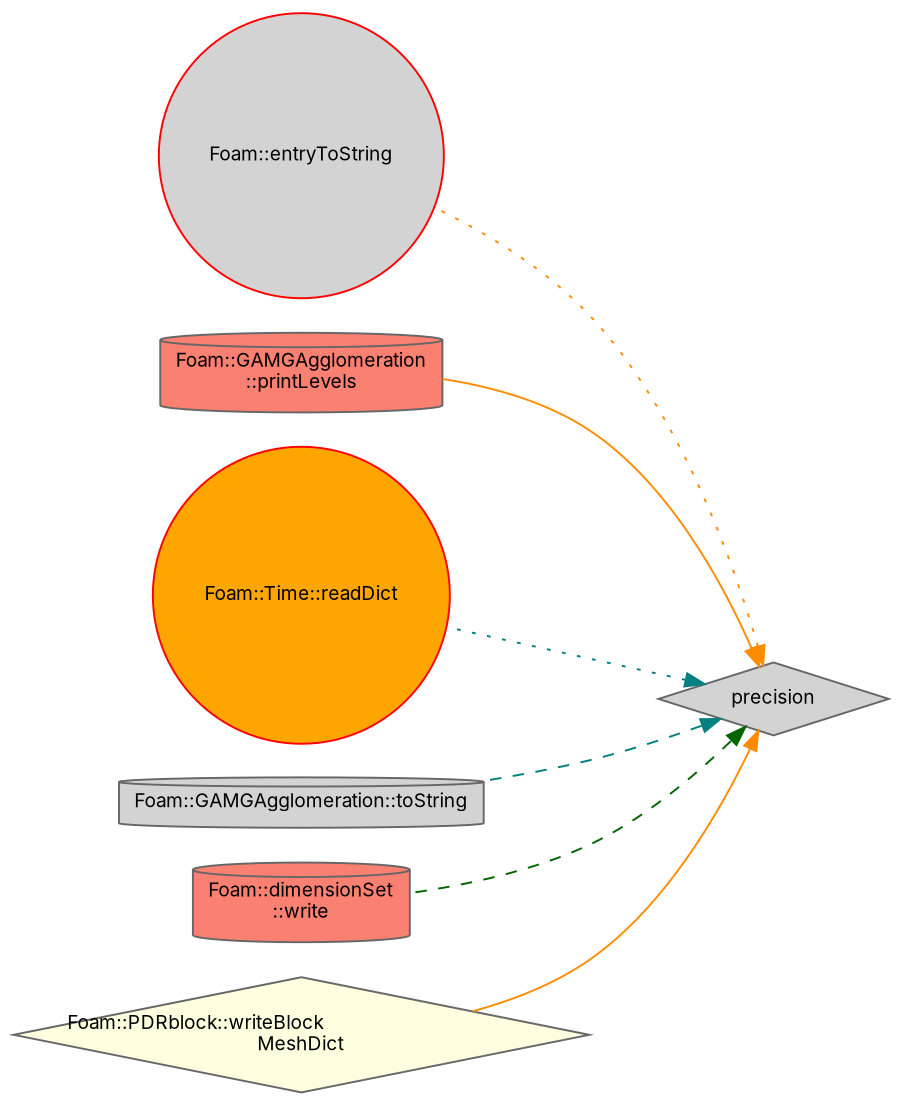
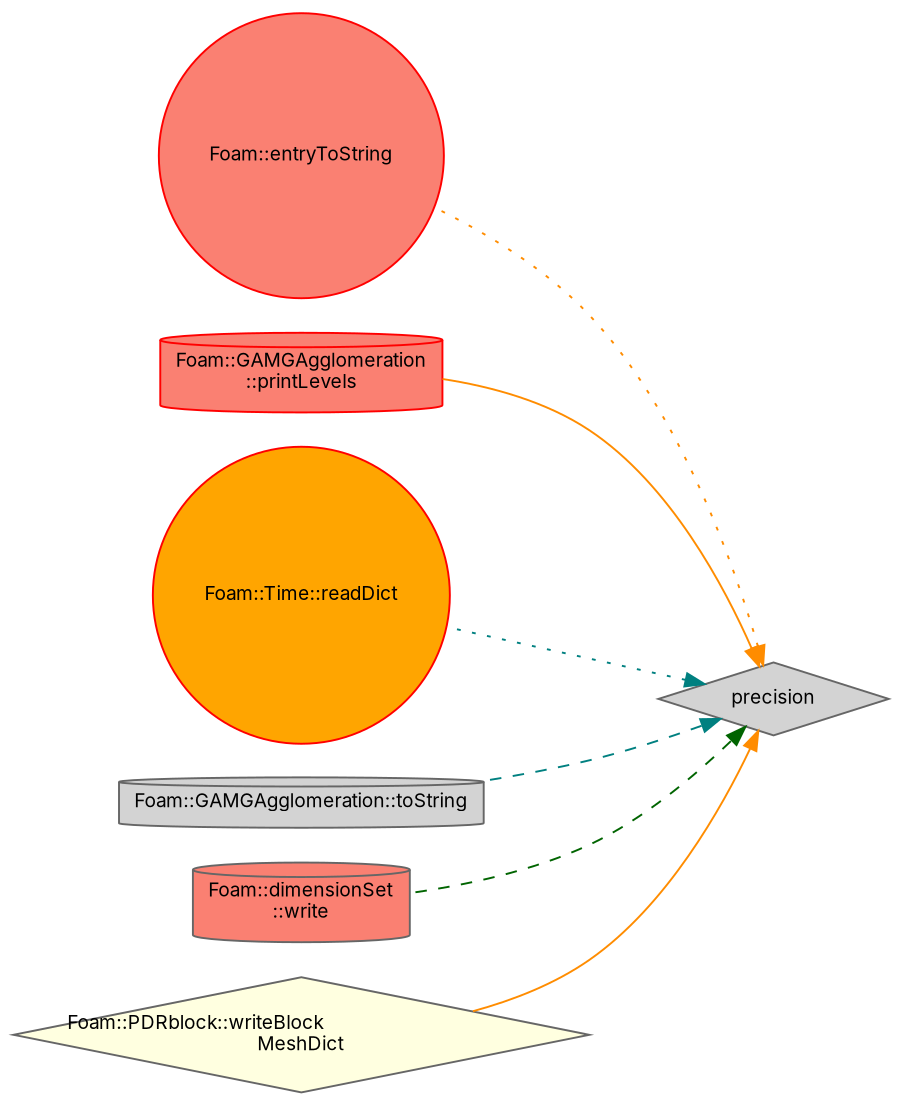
node "Foam::entryToString": fillcolor lightgrey -> salmon
node "Foam::GAMGAgglomeration ::printLevels": color grey40 -> red
